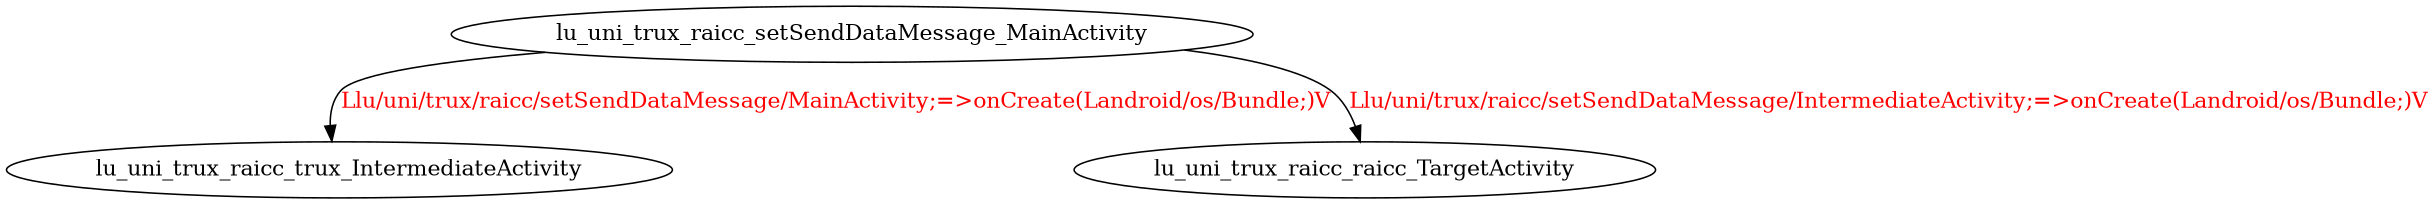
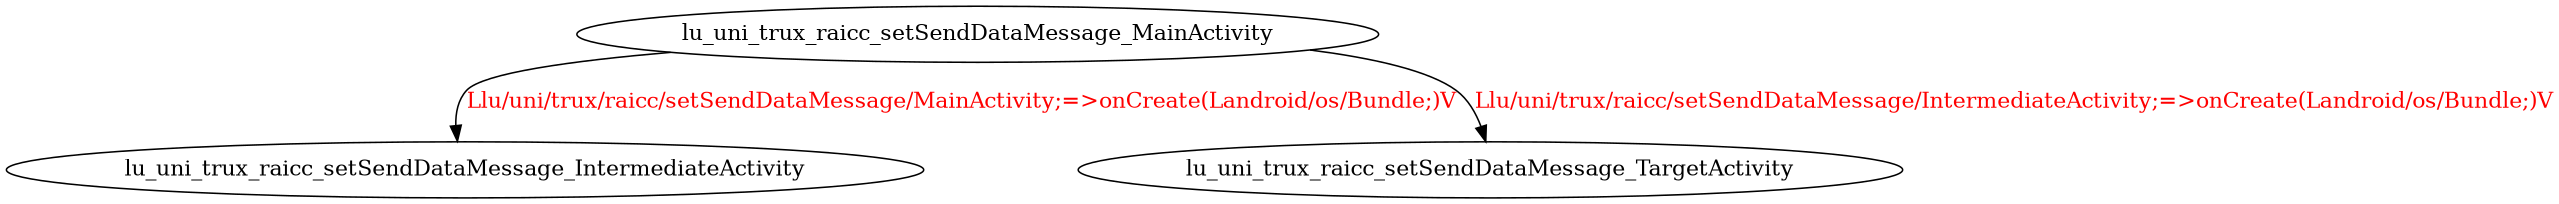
node "lu_uni_trux_raicc_trux_IntermediateActivity": label "lu_uni_trux_raicc_trux_IntermediateActivity" -> "lu_uni_trux_raicc_setSendDataMessage_IntermediateActivity"
node "lu_uni_trux_raicc_raicc_TargetActivity": label "lu_uni_trux_raicc_raicc_TargetActivity" -> "lu_uni_trux_raicc_setSendDataMessage_TargetActivity"
